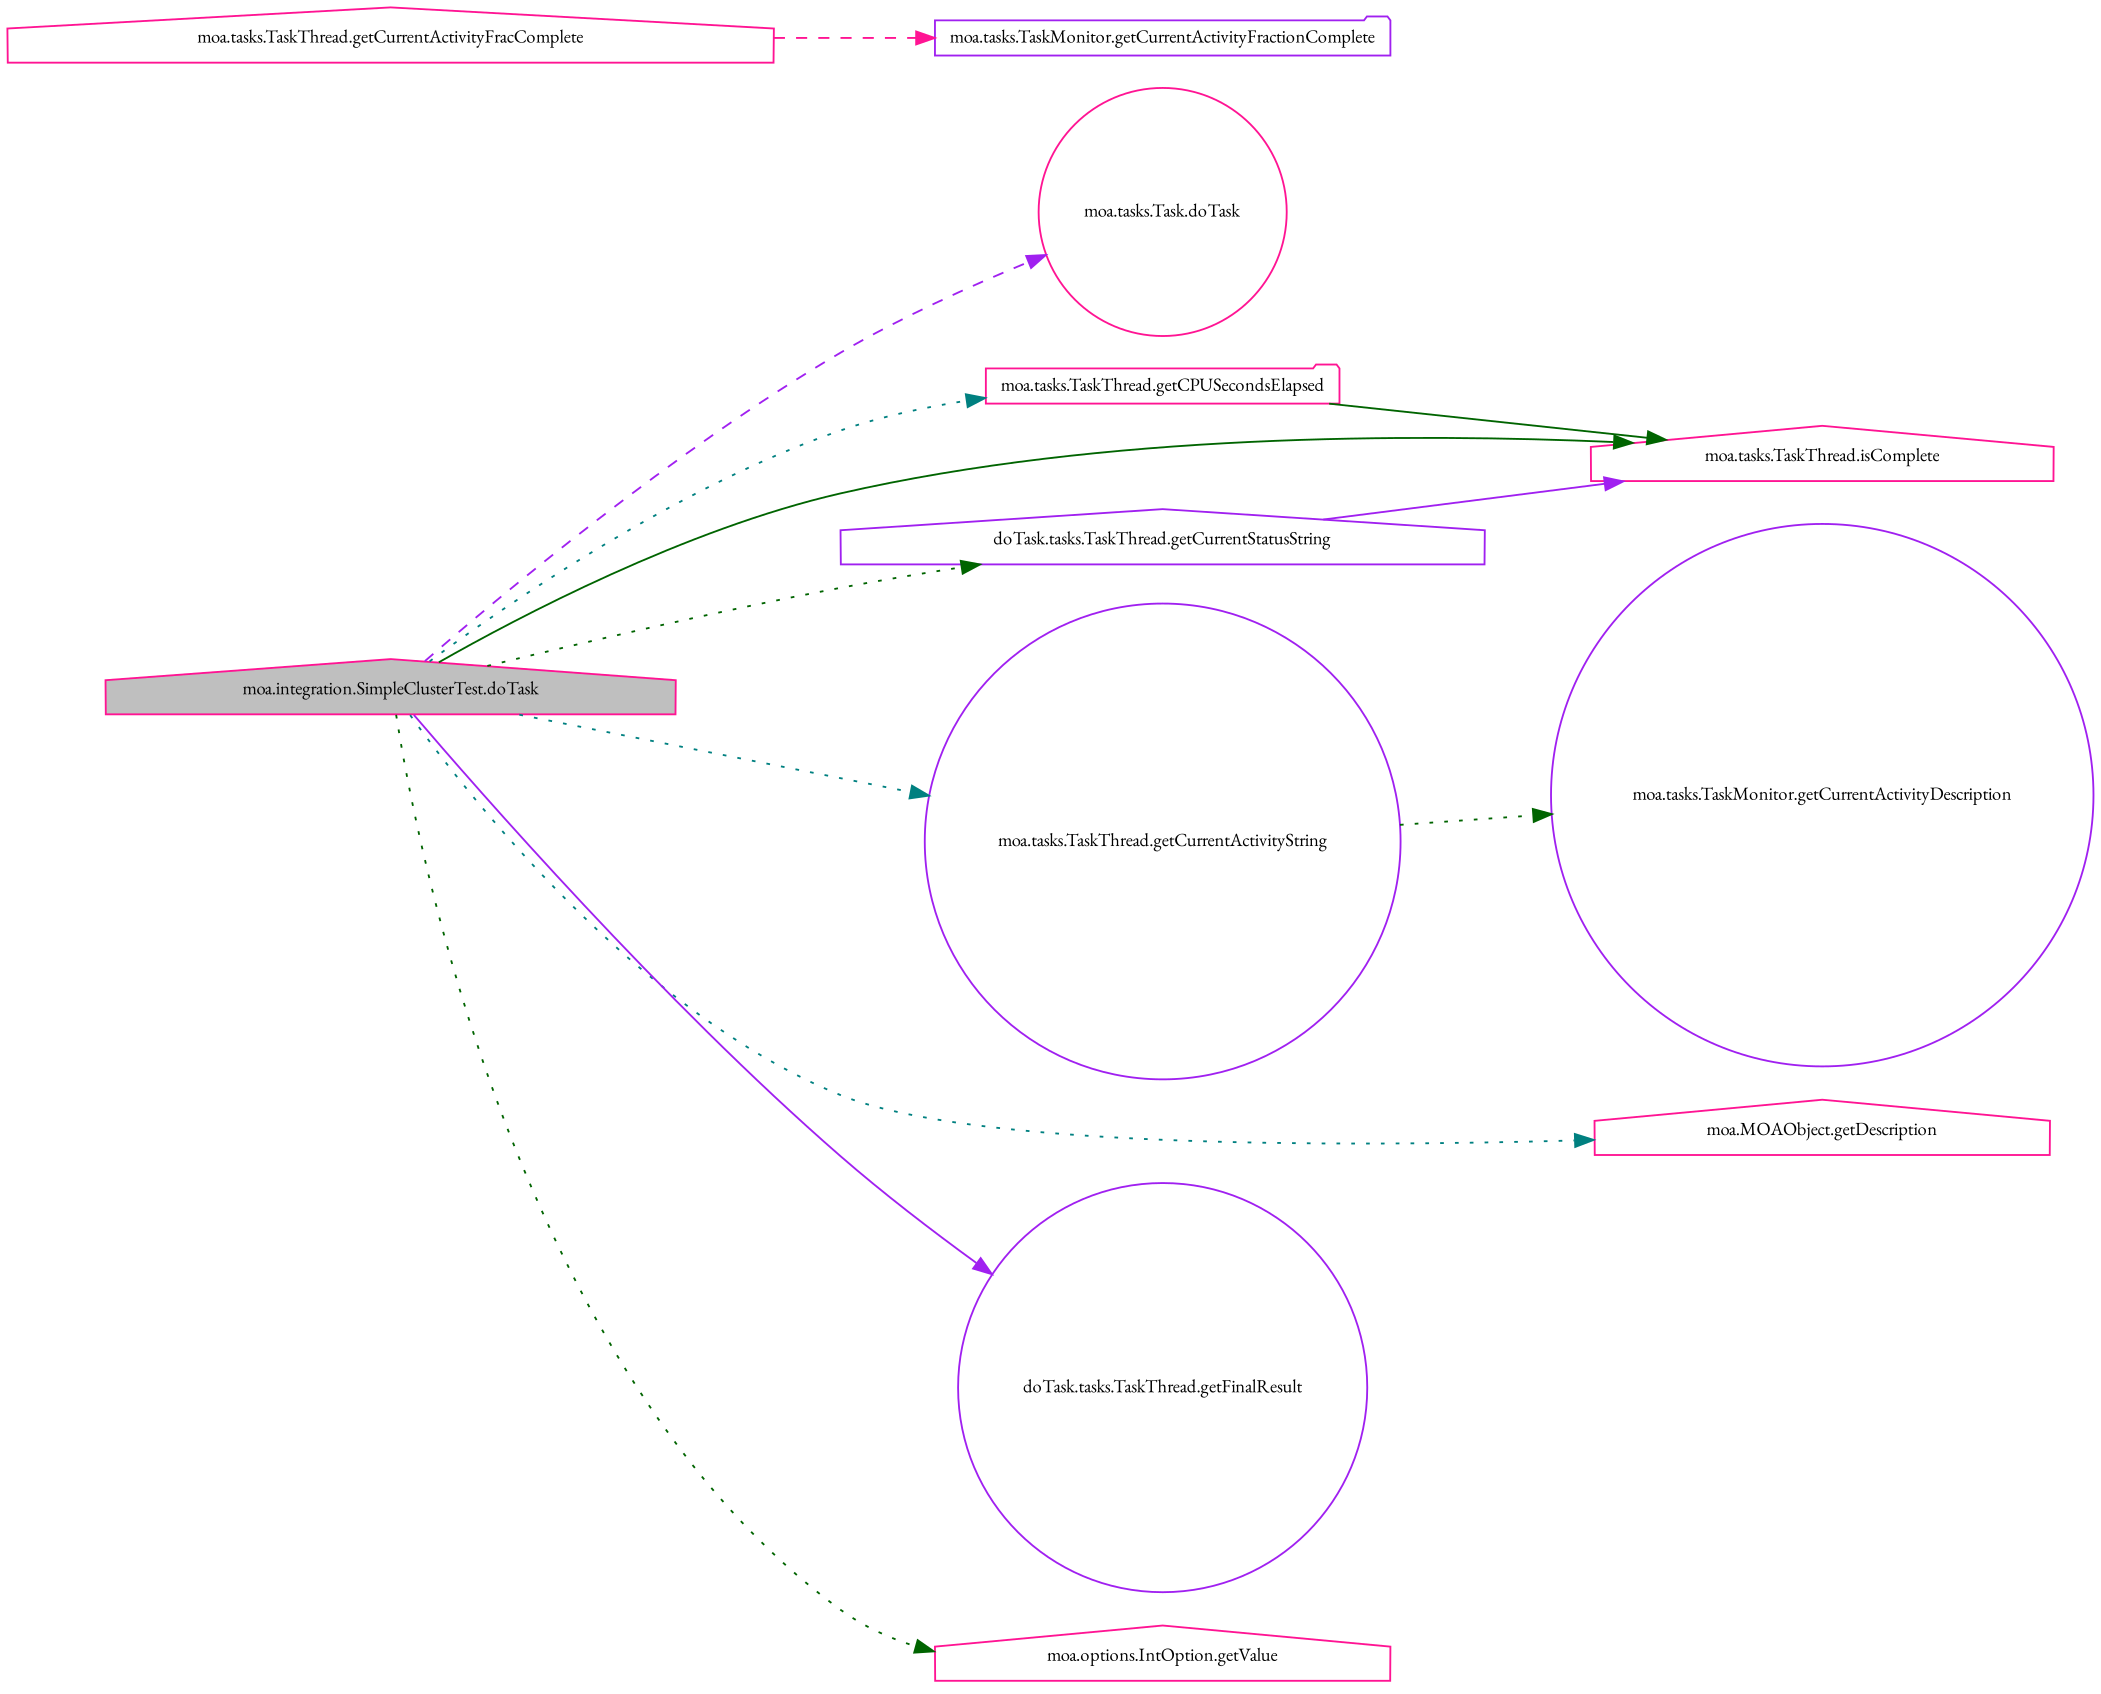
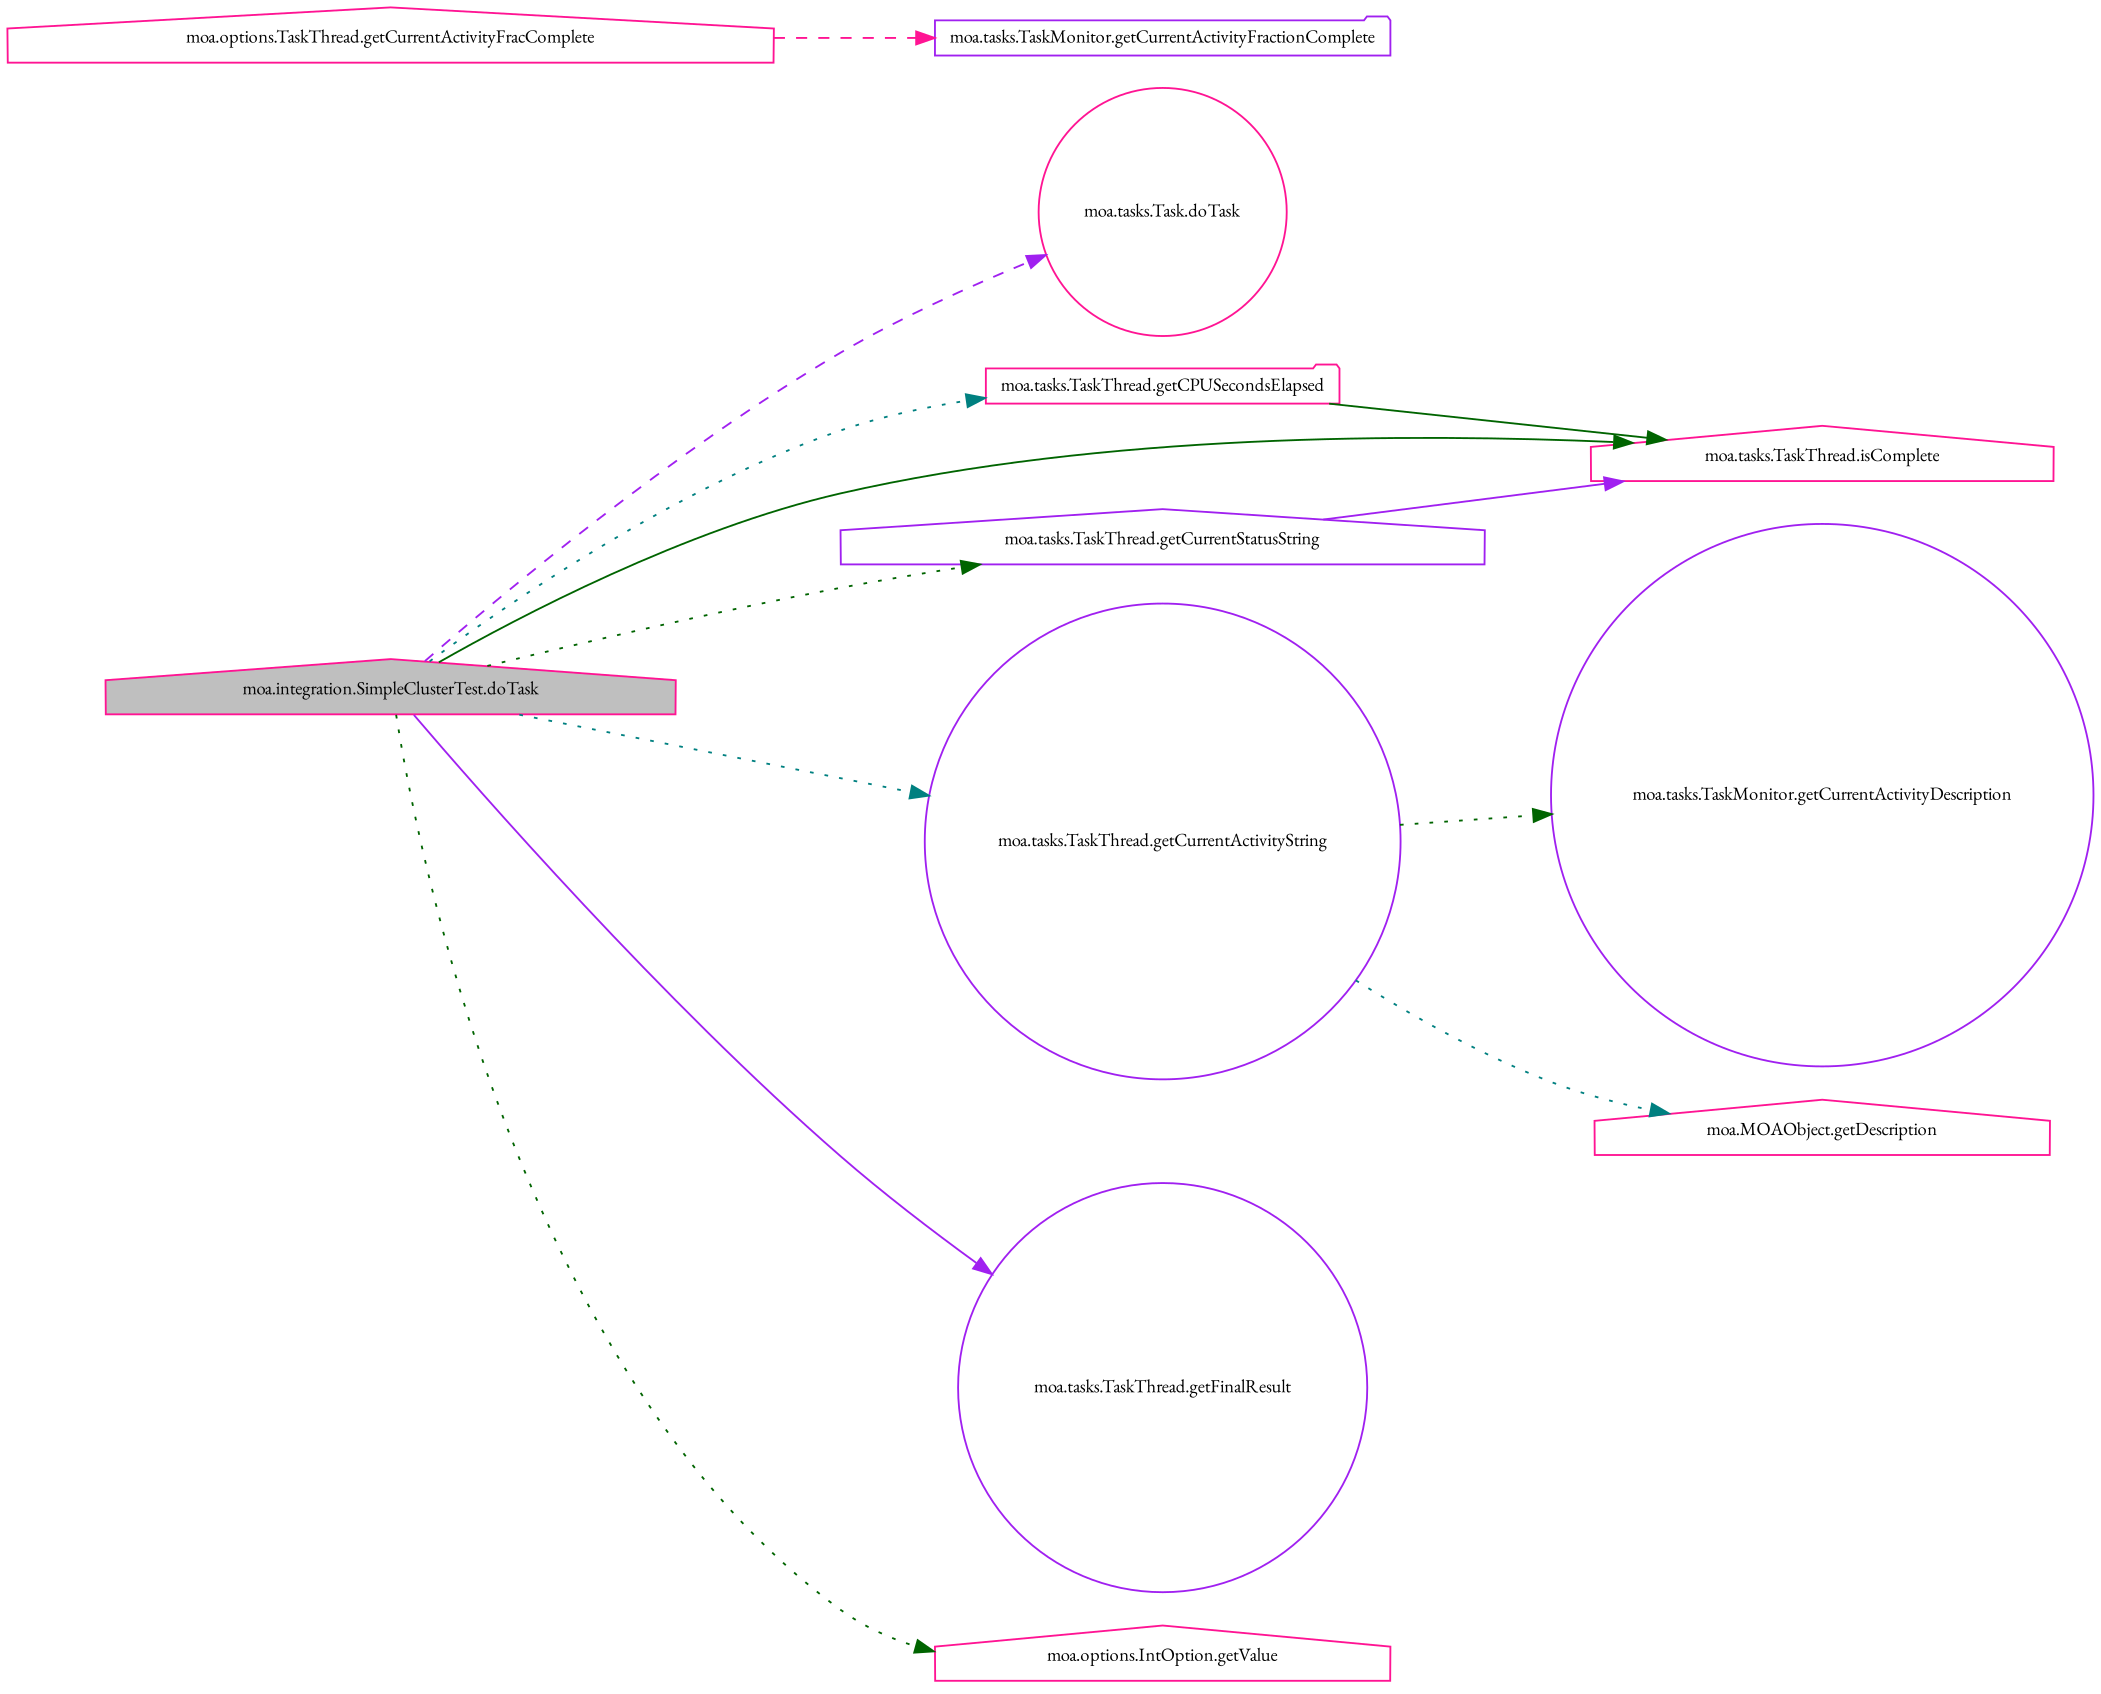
node "moa.tasks.TaskThread.getCurrentActivityFracComplete": label "moa.tasks.TaskThread.getCurrentActivityFracComplete" -> "moa.options.TaskThread.getCurrentActivityFracComplete"
node "doTask.tasks.TaskThread.getCurrentStatusString": label "doTask.tasks.TaskThread.getCurrentStatusString" -> "moa.tasks.TaskThread.getCurrentStatusString"
edge "moa.integration.SimpleClusterTest.doTask" -> "moa.MOAObject.getDescription": now "moa.tasks.TaskThread.getCurrentActivityString" -> "moa.MOAObject.getDescription"
node "doTask.tasks.TaskThread.getFinalResult": label "doTask.tasks.TaskThread.getFinalResult" -> "moa.tasks.TaskThread.getFinalResult"
